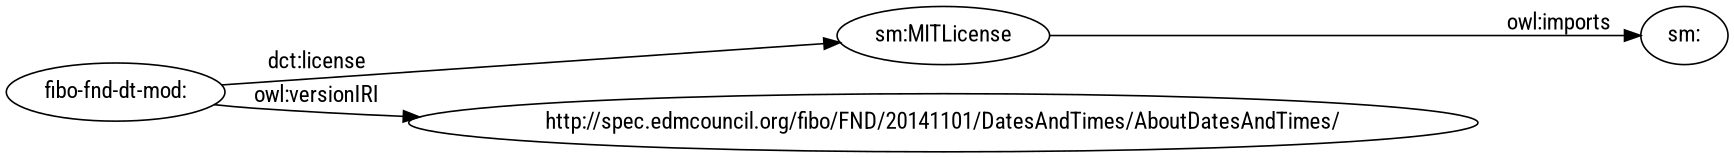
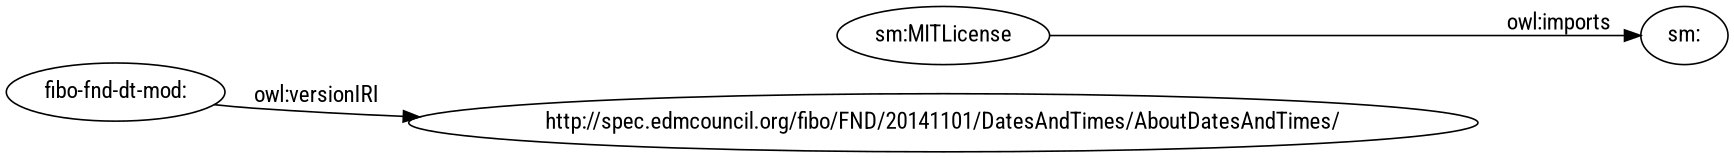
edge "fibo-fnd-dt-mod:" -> "sm:MITLicense": removed, label "dct:license"
